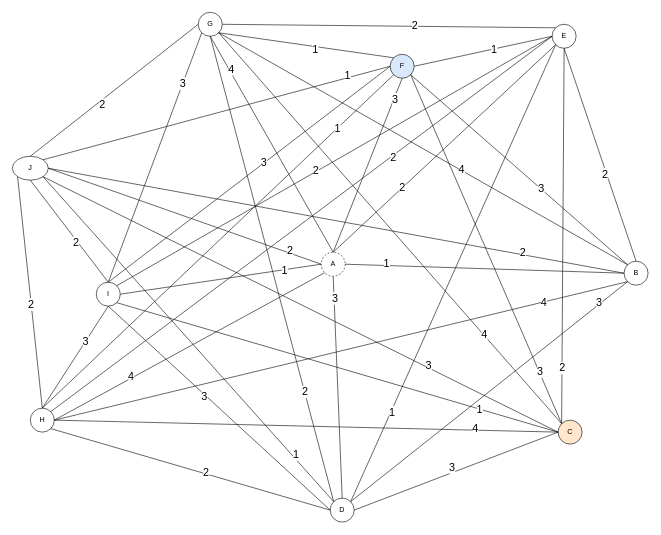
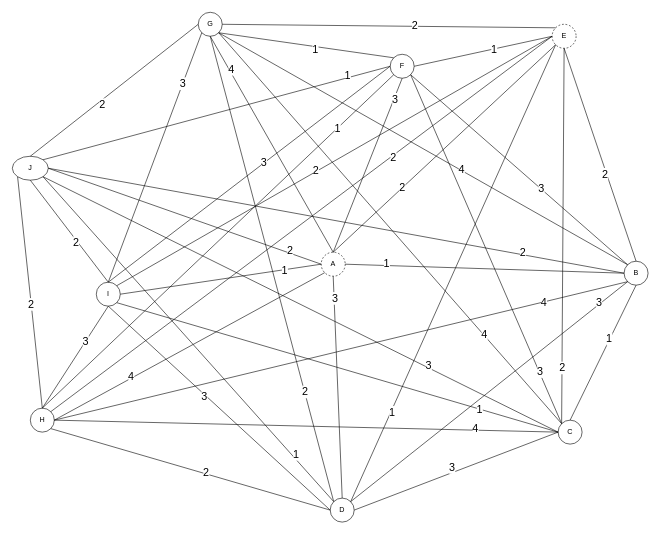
node "E": style solid -> dashed
node "F": fillcolor #dae8fc -> #ffffff
edge "B" -- "C": added, label "1"
node "C": fillcolor #ffe6cc -> #ffffff
